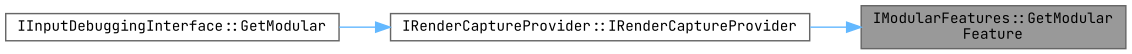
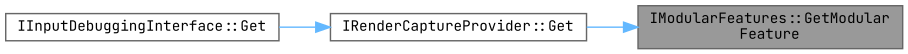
node "IInputDebuggingInterface::GetModular": label "IInputDebuggingInterface::GetModular" -> "IInputDebuggingInterface::Get"
node "IRenderCaptureProvider::IRenderCaptureProvider": label "IRenderCaptureProvider::IRenderCaptureProvider" -> "IRenderCaptureProvider::Get"
